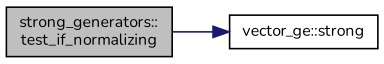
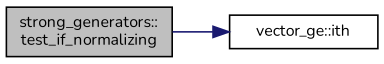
node "vector_ge::strong": label "vector_ge::strong" -> "vector_ge::ith"
